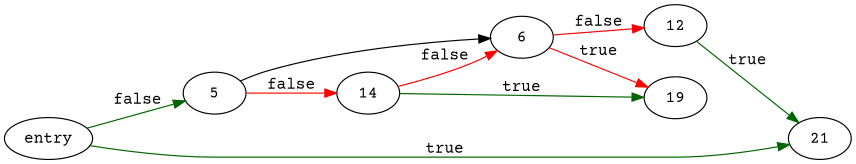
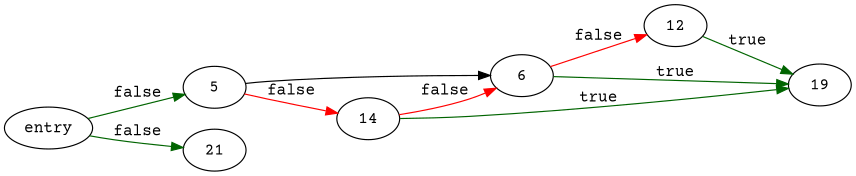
edge "6" -> "19": color red -> darkgreen
edge "12" -> "21": now "12" -> "19"
edge "entry" -> "21": label "true" -> "false"
